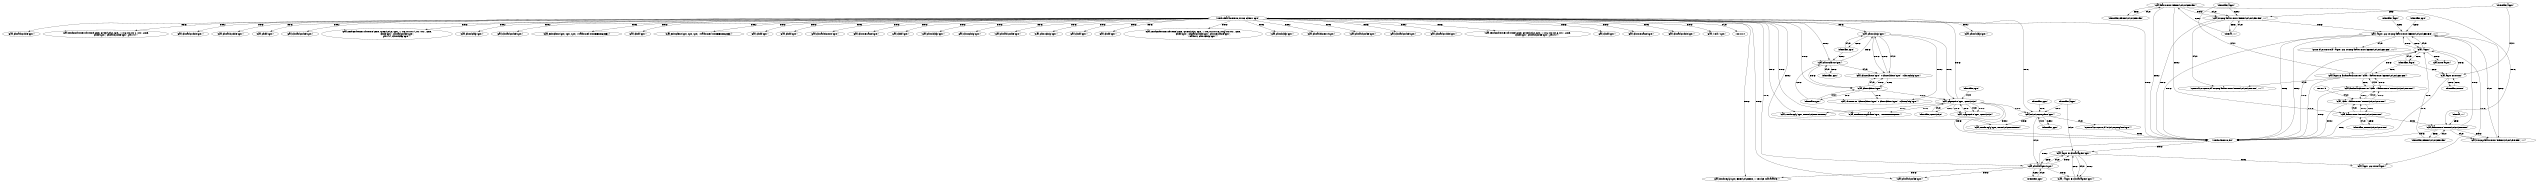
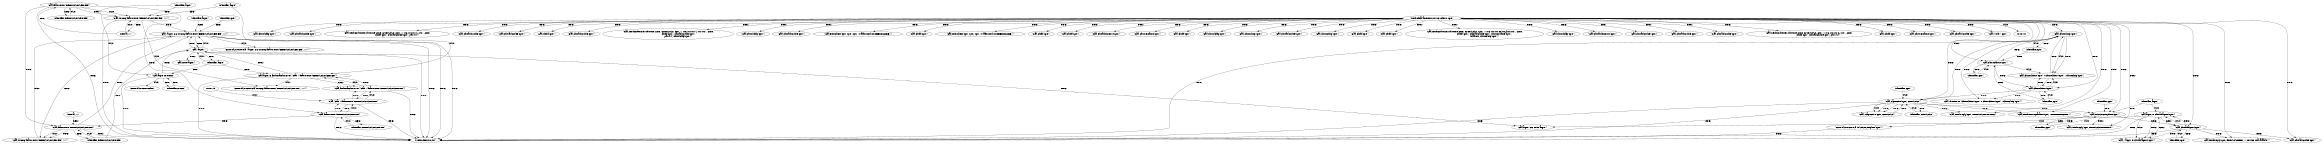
node "(ControlStructure,else)": added
edge "(Call,IsSASLComplete(cptr))" -> "(Call,cli_saslagent(cptr))": label "AST: " -> "DDG: "
edge "(MethodReturn,int)" -> "(Call,acptr = cli_saslagent(cptr))": reversed
